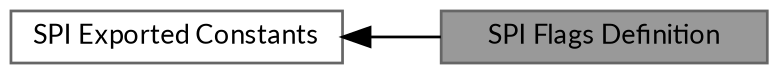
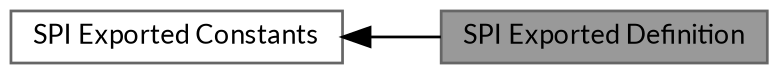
node "SPI Flags Definition": label "SPI Flags Definition" -> "SPI Exported Definition"
